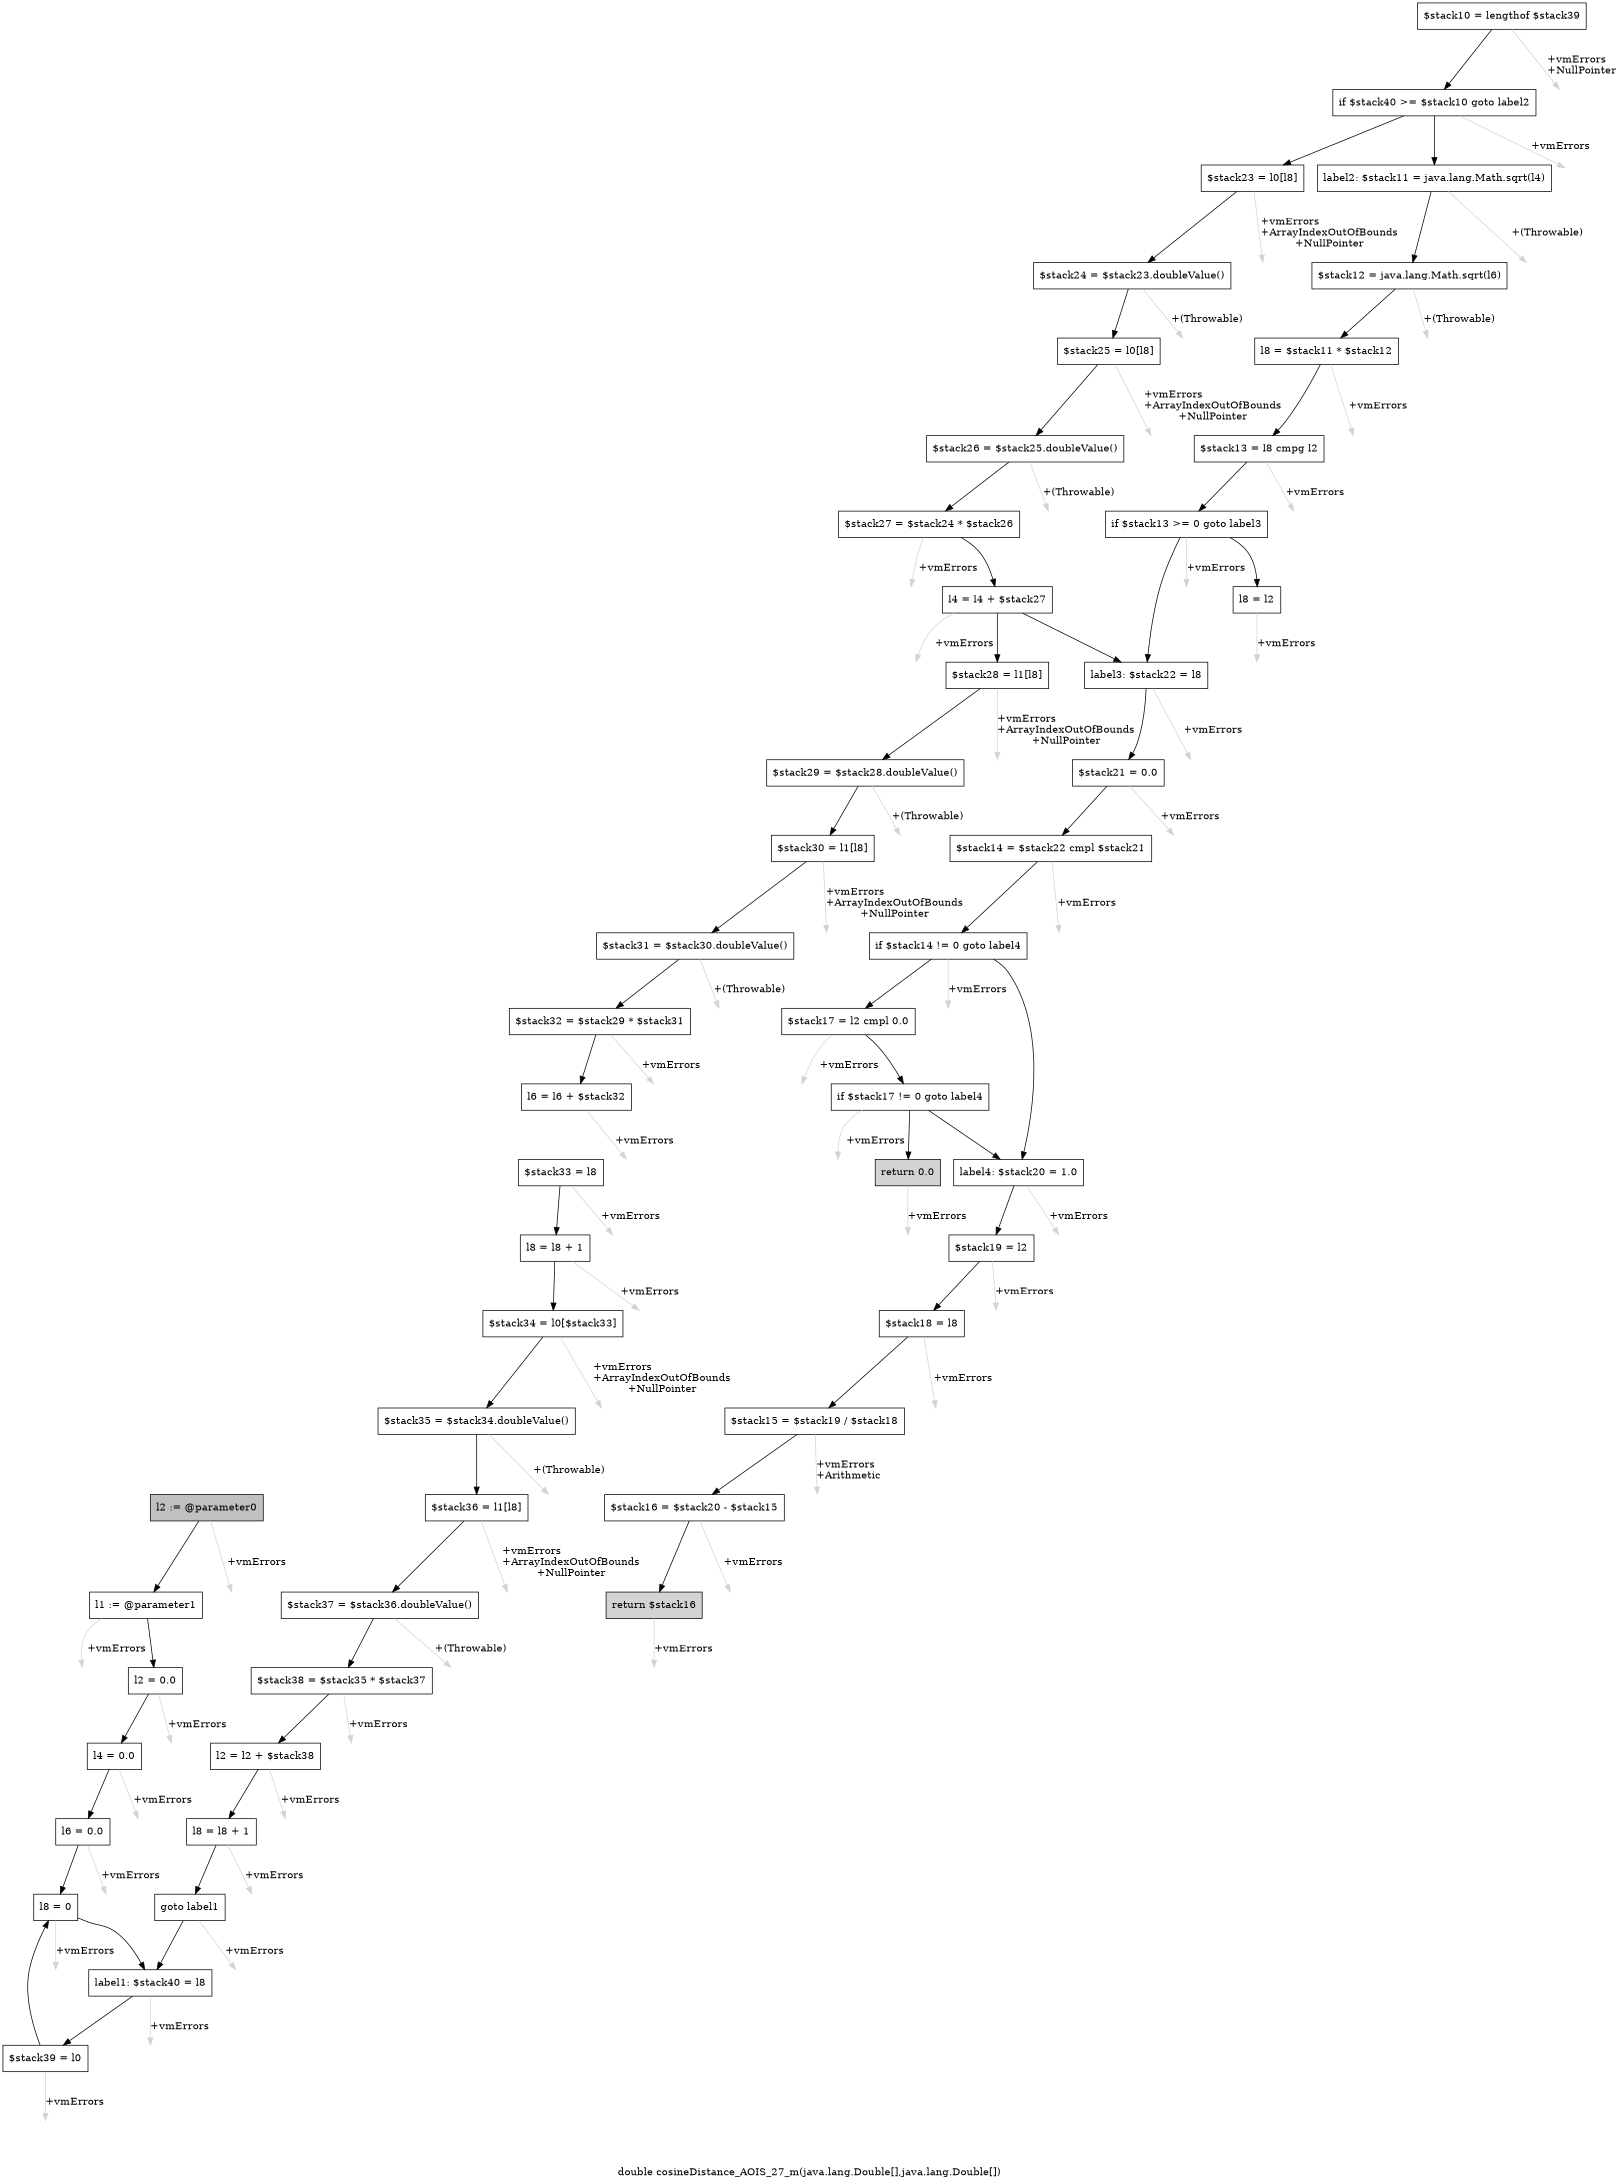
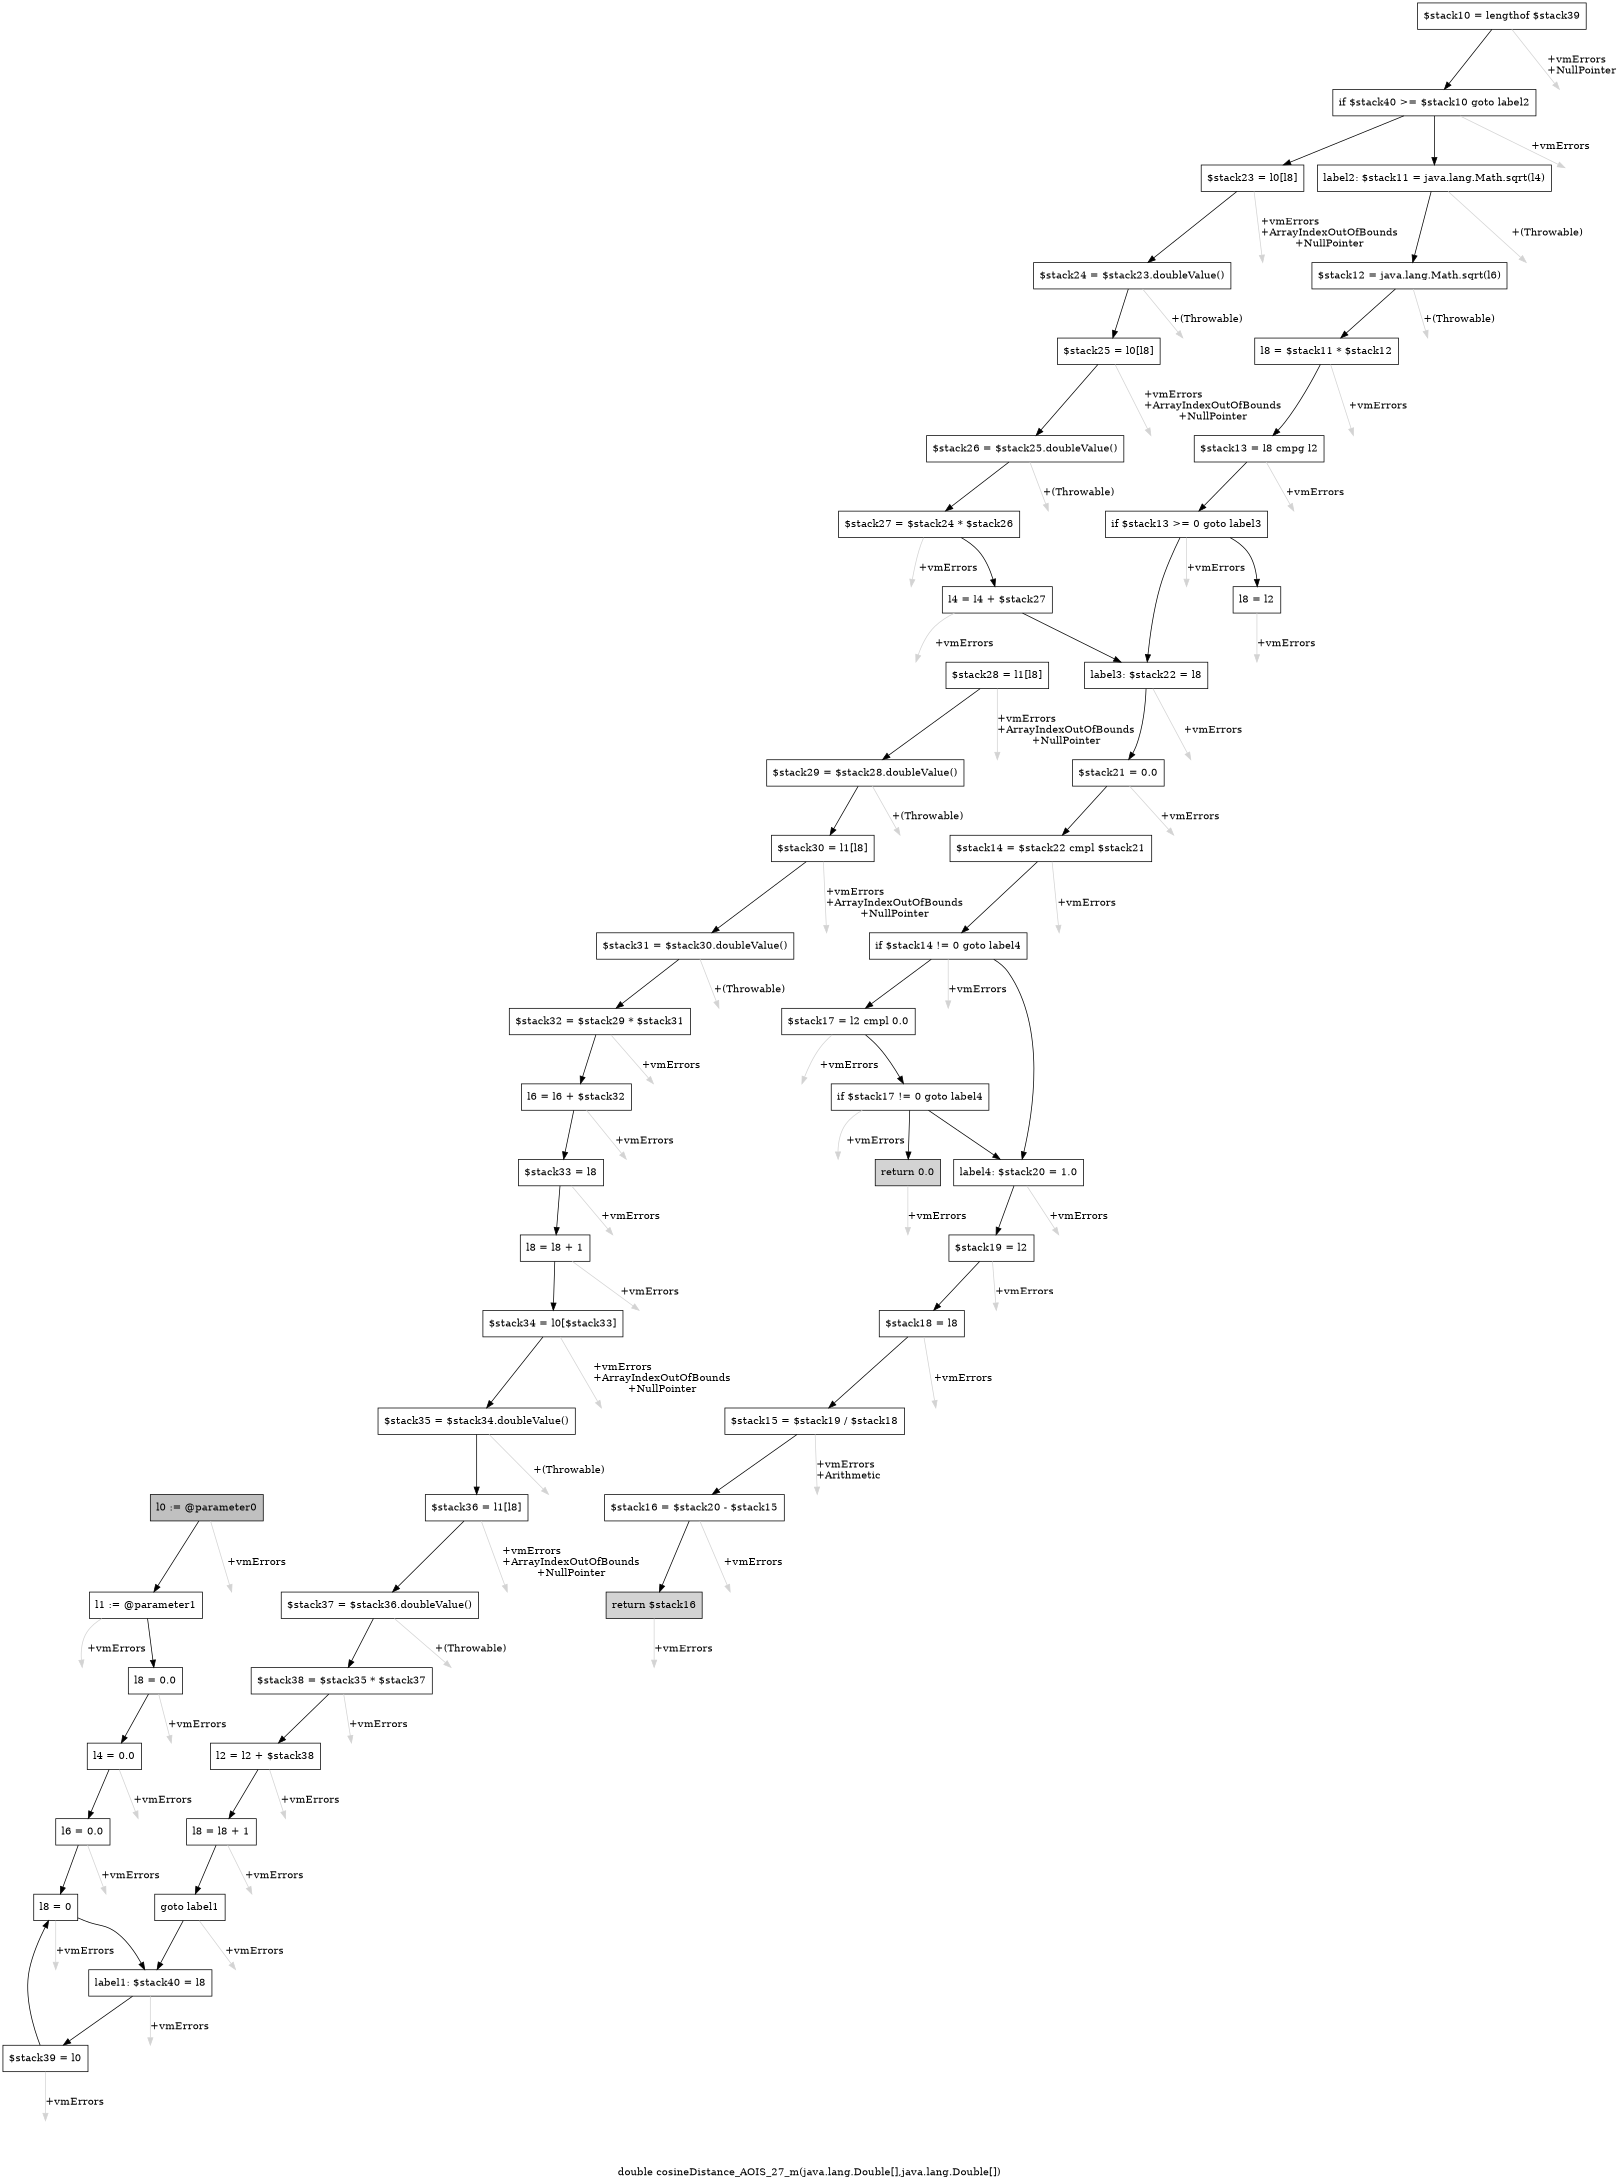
edge "l4 = l4 + $stack27" -> "$stack28 = l1[l8]": removed
edge "l6 = l6 + $stack32" -> "$stack33 = l8": added
node "l2 := @parameter0": label "l2 := @parameter0" -> "l0 := @parameter0"
node "l2 = 0.0": label "l2 = 0.0" -> "l8 = 0.0"
